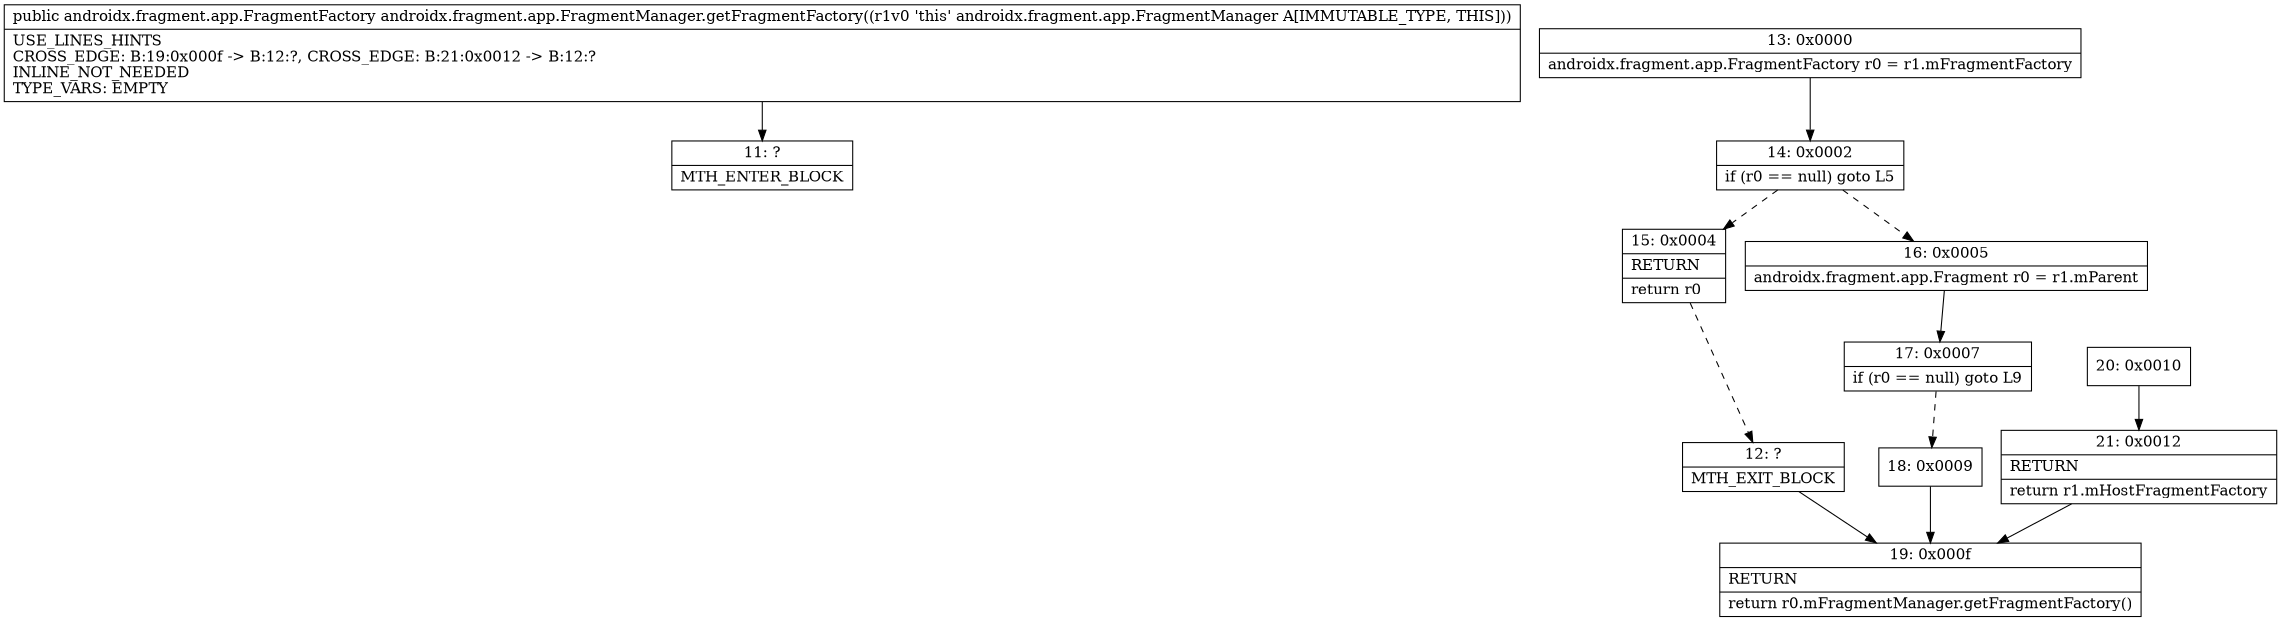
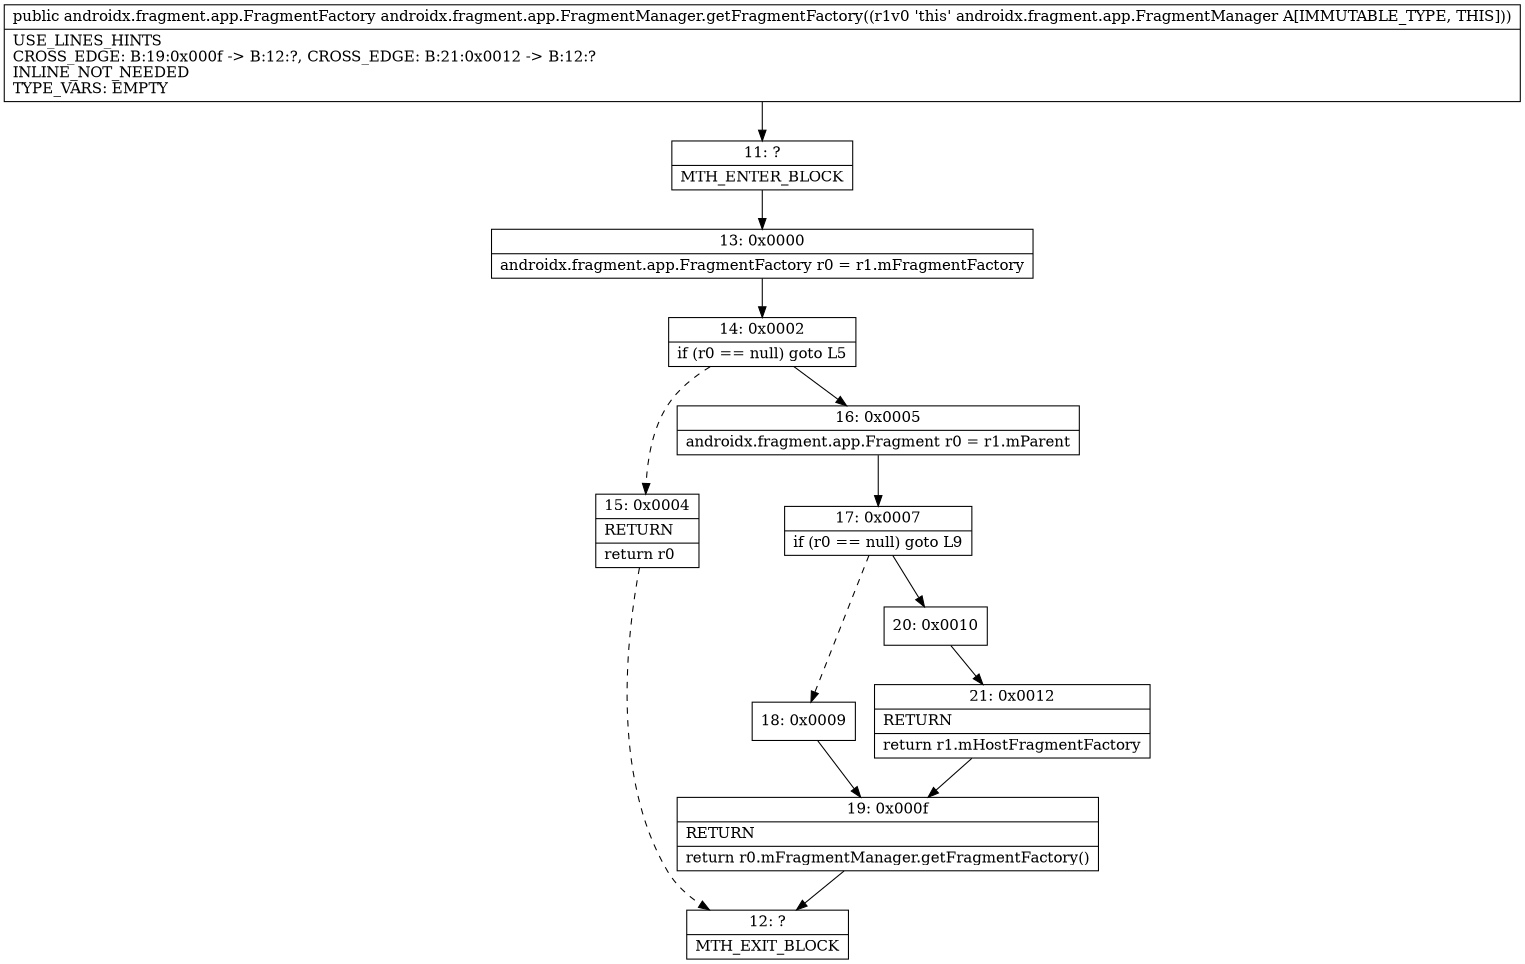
edge "11: ?" -> "13: 0x0000": added
edge "14: 0x0002" -> "16: 0x0005": style dashed -> solid
edge "12: ?" -> "19: 0x000f": reversed
edge "17: 0x0007" -> "20: 0x0010": added
